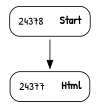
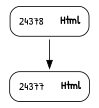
node "24378": text "Start" -> "Html"
